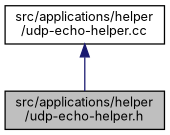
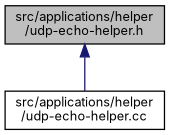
edge "src/applications/helper /udp-echo-helper.h" -> "src/applications/helper /udp-echo-helper.cc": reversed
